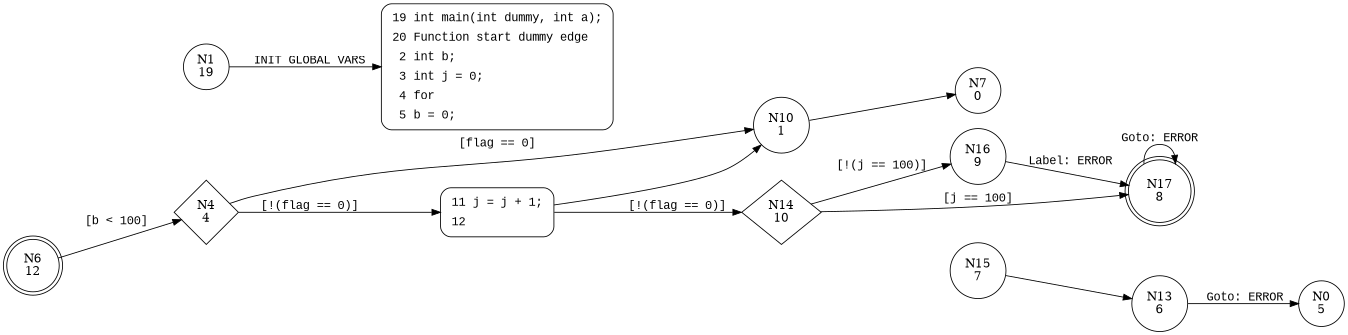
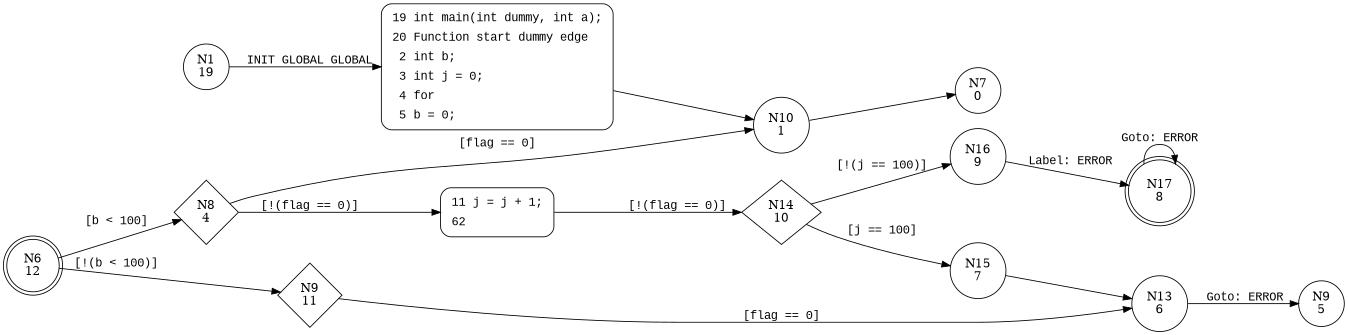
edge "N1 19" -> "19": label "INIT GLOBAL VARS" -> "INIT GLOBAL GLOBAL"
edge "11" -> "N10 1": now "19" -> "N10 1"
edge "N14 10" -> "N17 8": now "N14 10" -> "N15 7"
node "N4 4": label "N4 4" -> "N8 4"
node "11": text "12" -> "62"
node "N9 11": added
node "N0 5": label "N0 5" -> "N9 5"
